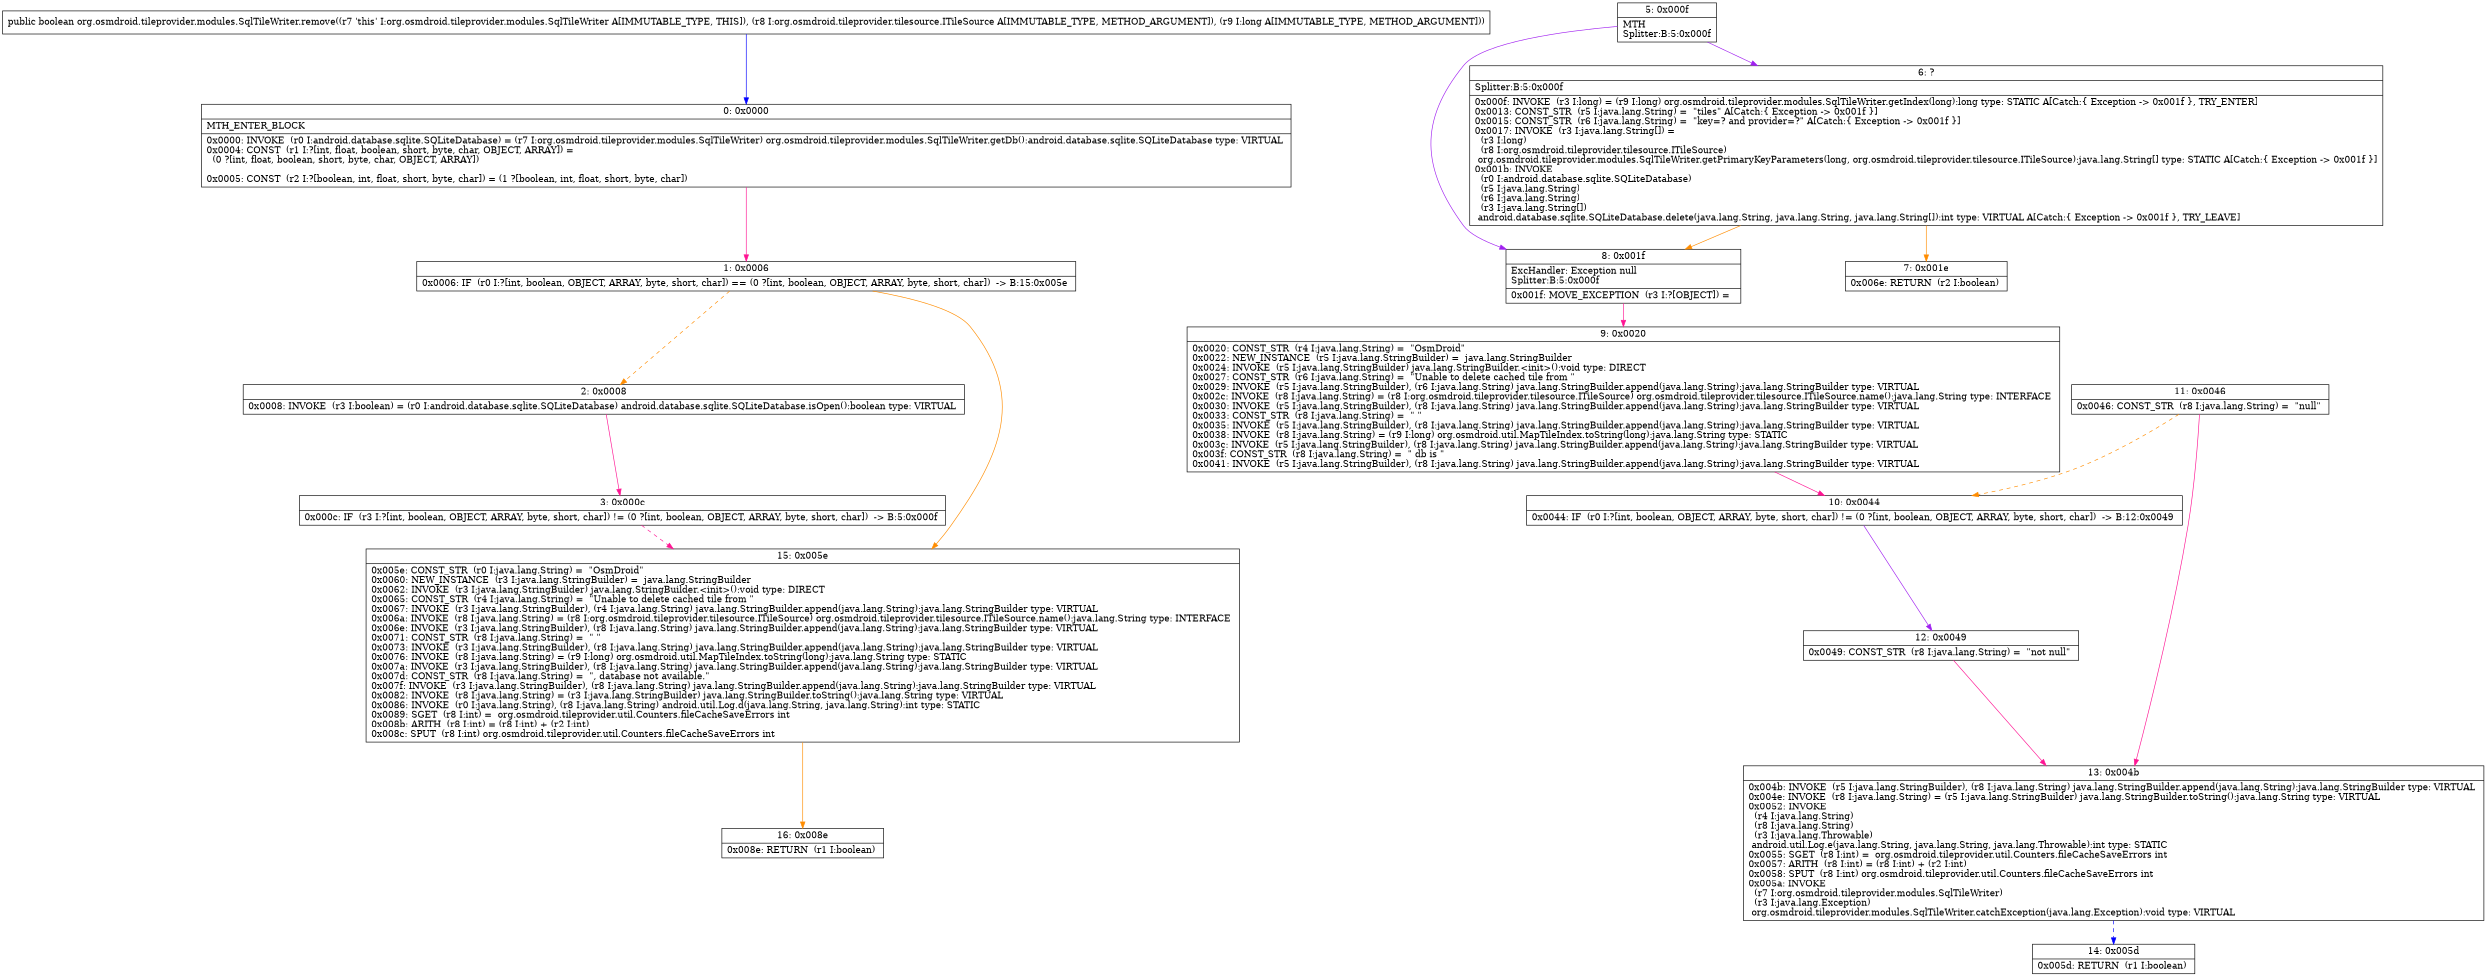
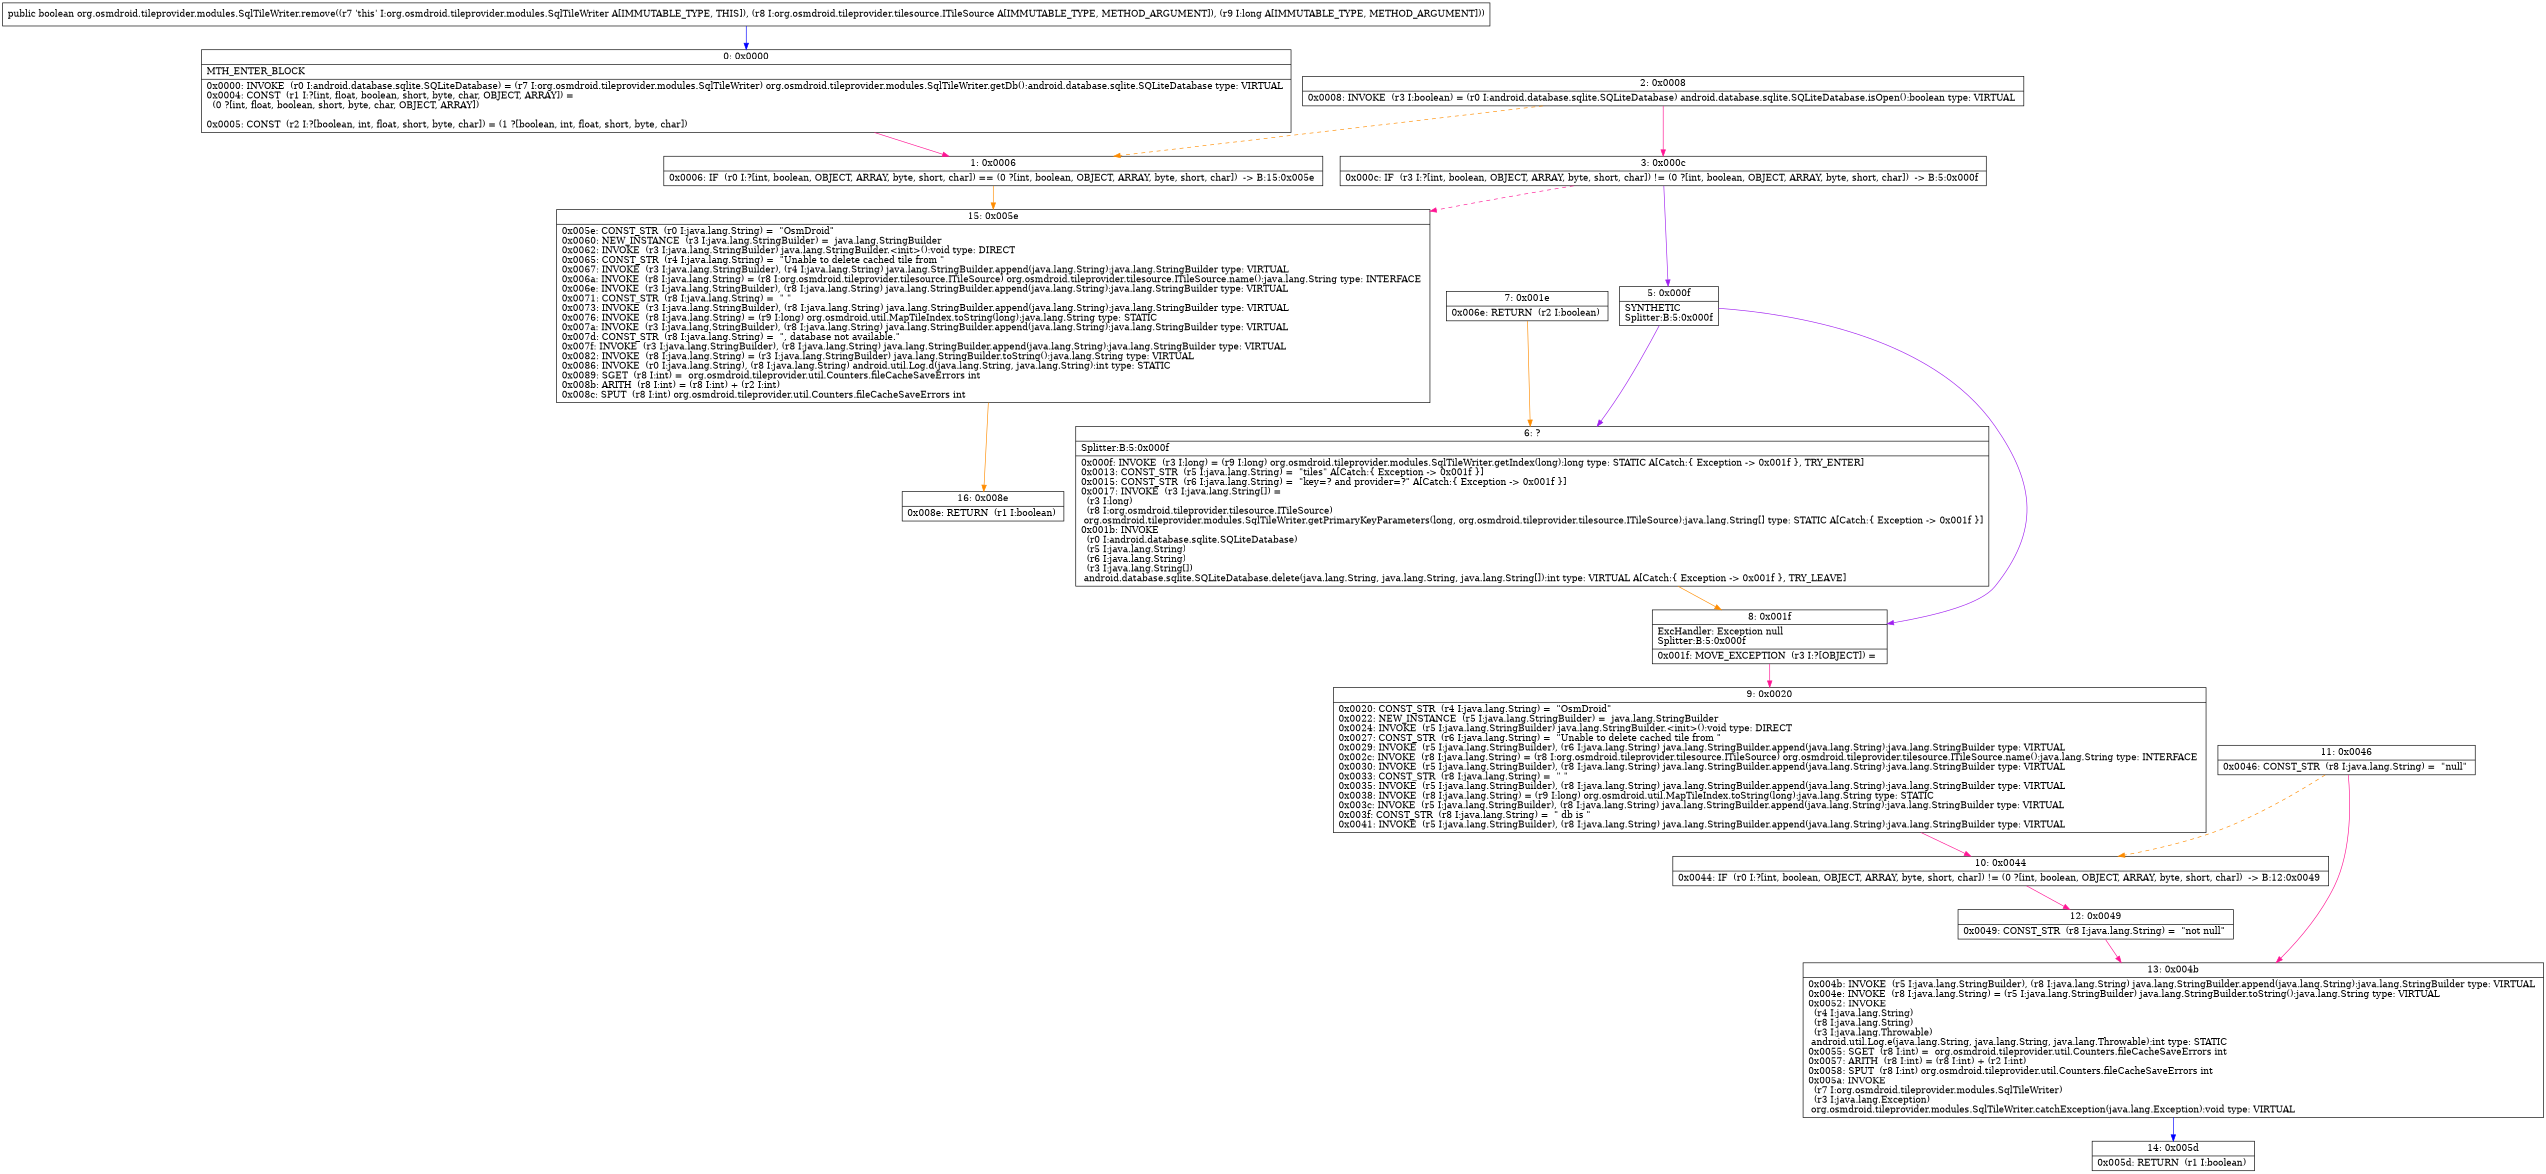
node "5: 0x000f": text "MTH" -> "SYNTHETIC"
edge "3: 0x000c" -> "5: 0x000f": added
edge "6: ?" -> "7: 0x001e": reversed
edge "1: 0x0006" -> "2: 0x0008": reversed
edge "10: 0x0044" -> "12: 0x0049": color purple -> deeppink
edge "13: 0x004b" -> "14: 0x005d": style dashed -> solid
